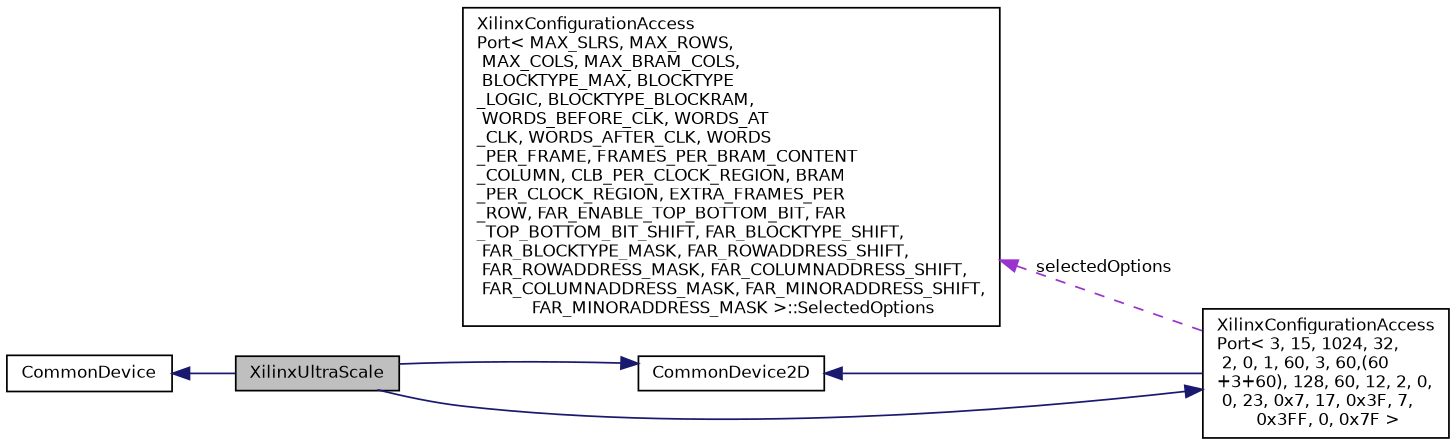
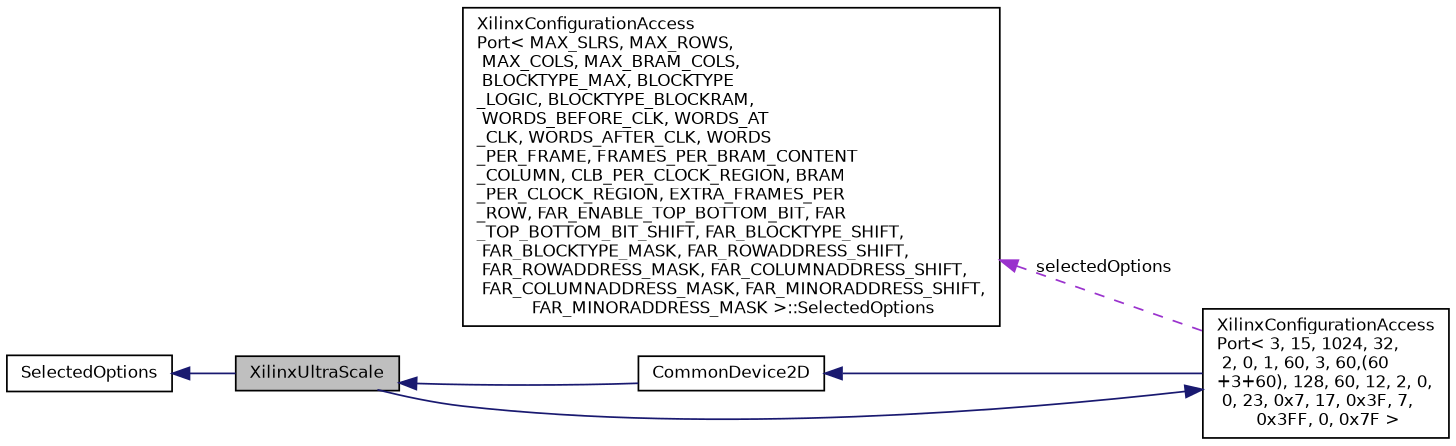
edge "XilinxUltraScale" -> "CommonDevice2D": reversed
node "CommonDevice": label "CommonDevice" -> "SelectedOptions"
